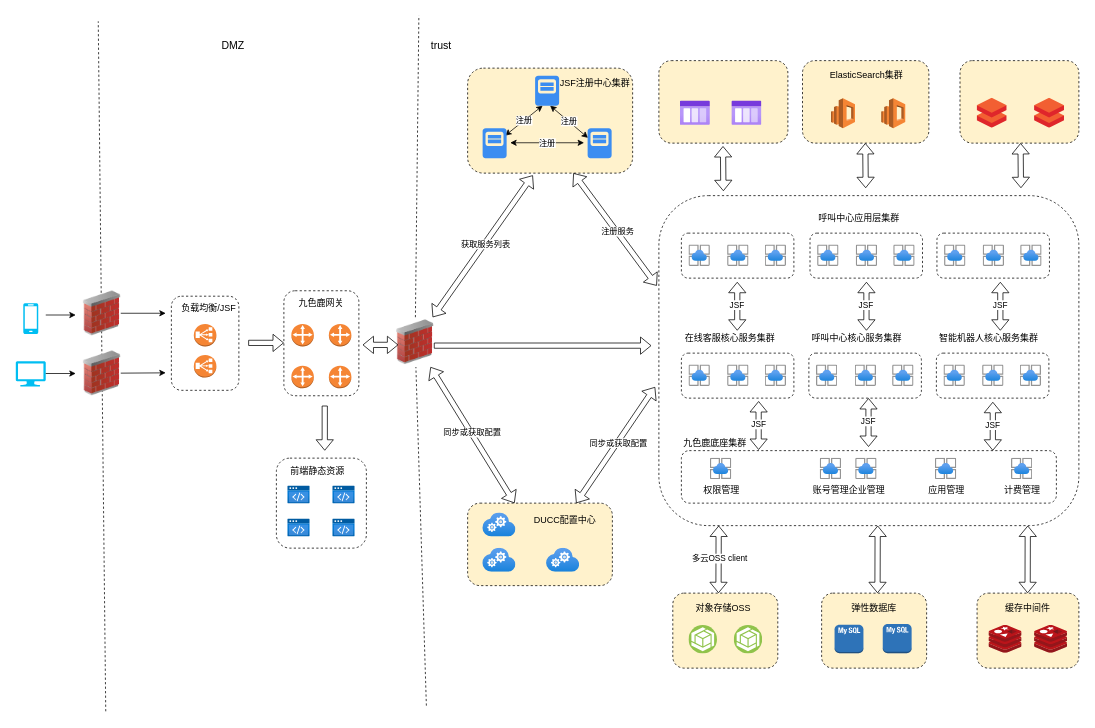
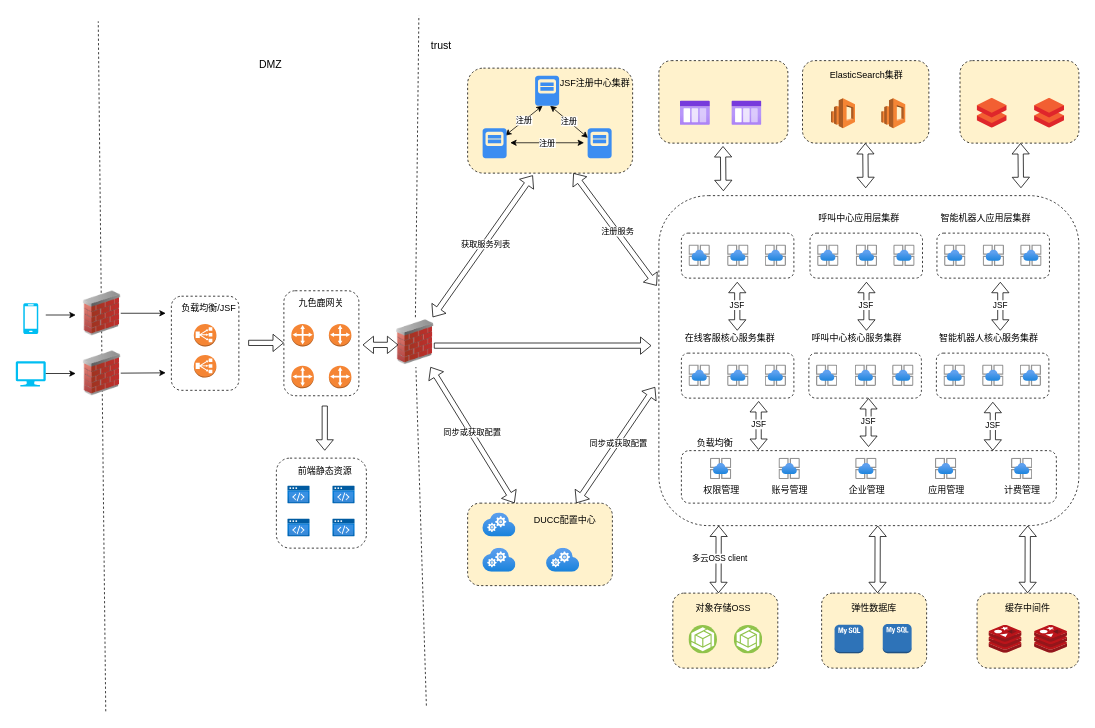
node "DMZ": moved (233, 45) -> (271, 64)
node "智能机器人应用层集群": added
node "九色鹿底座集群": label "九色鹿底座集群" -> "负载均衡"
node "账号管理": moved (831, 469) -> (790, 469)
node "前端静态资源": moved (318, 471) -> (325, 471)
